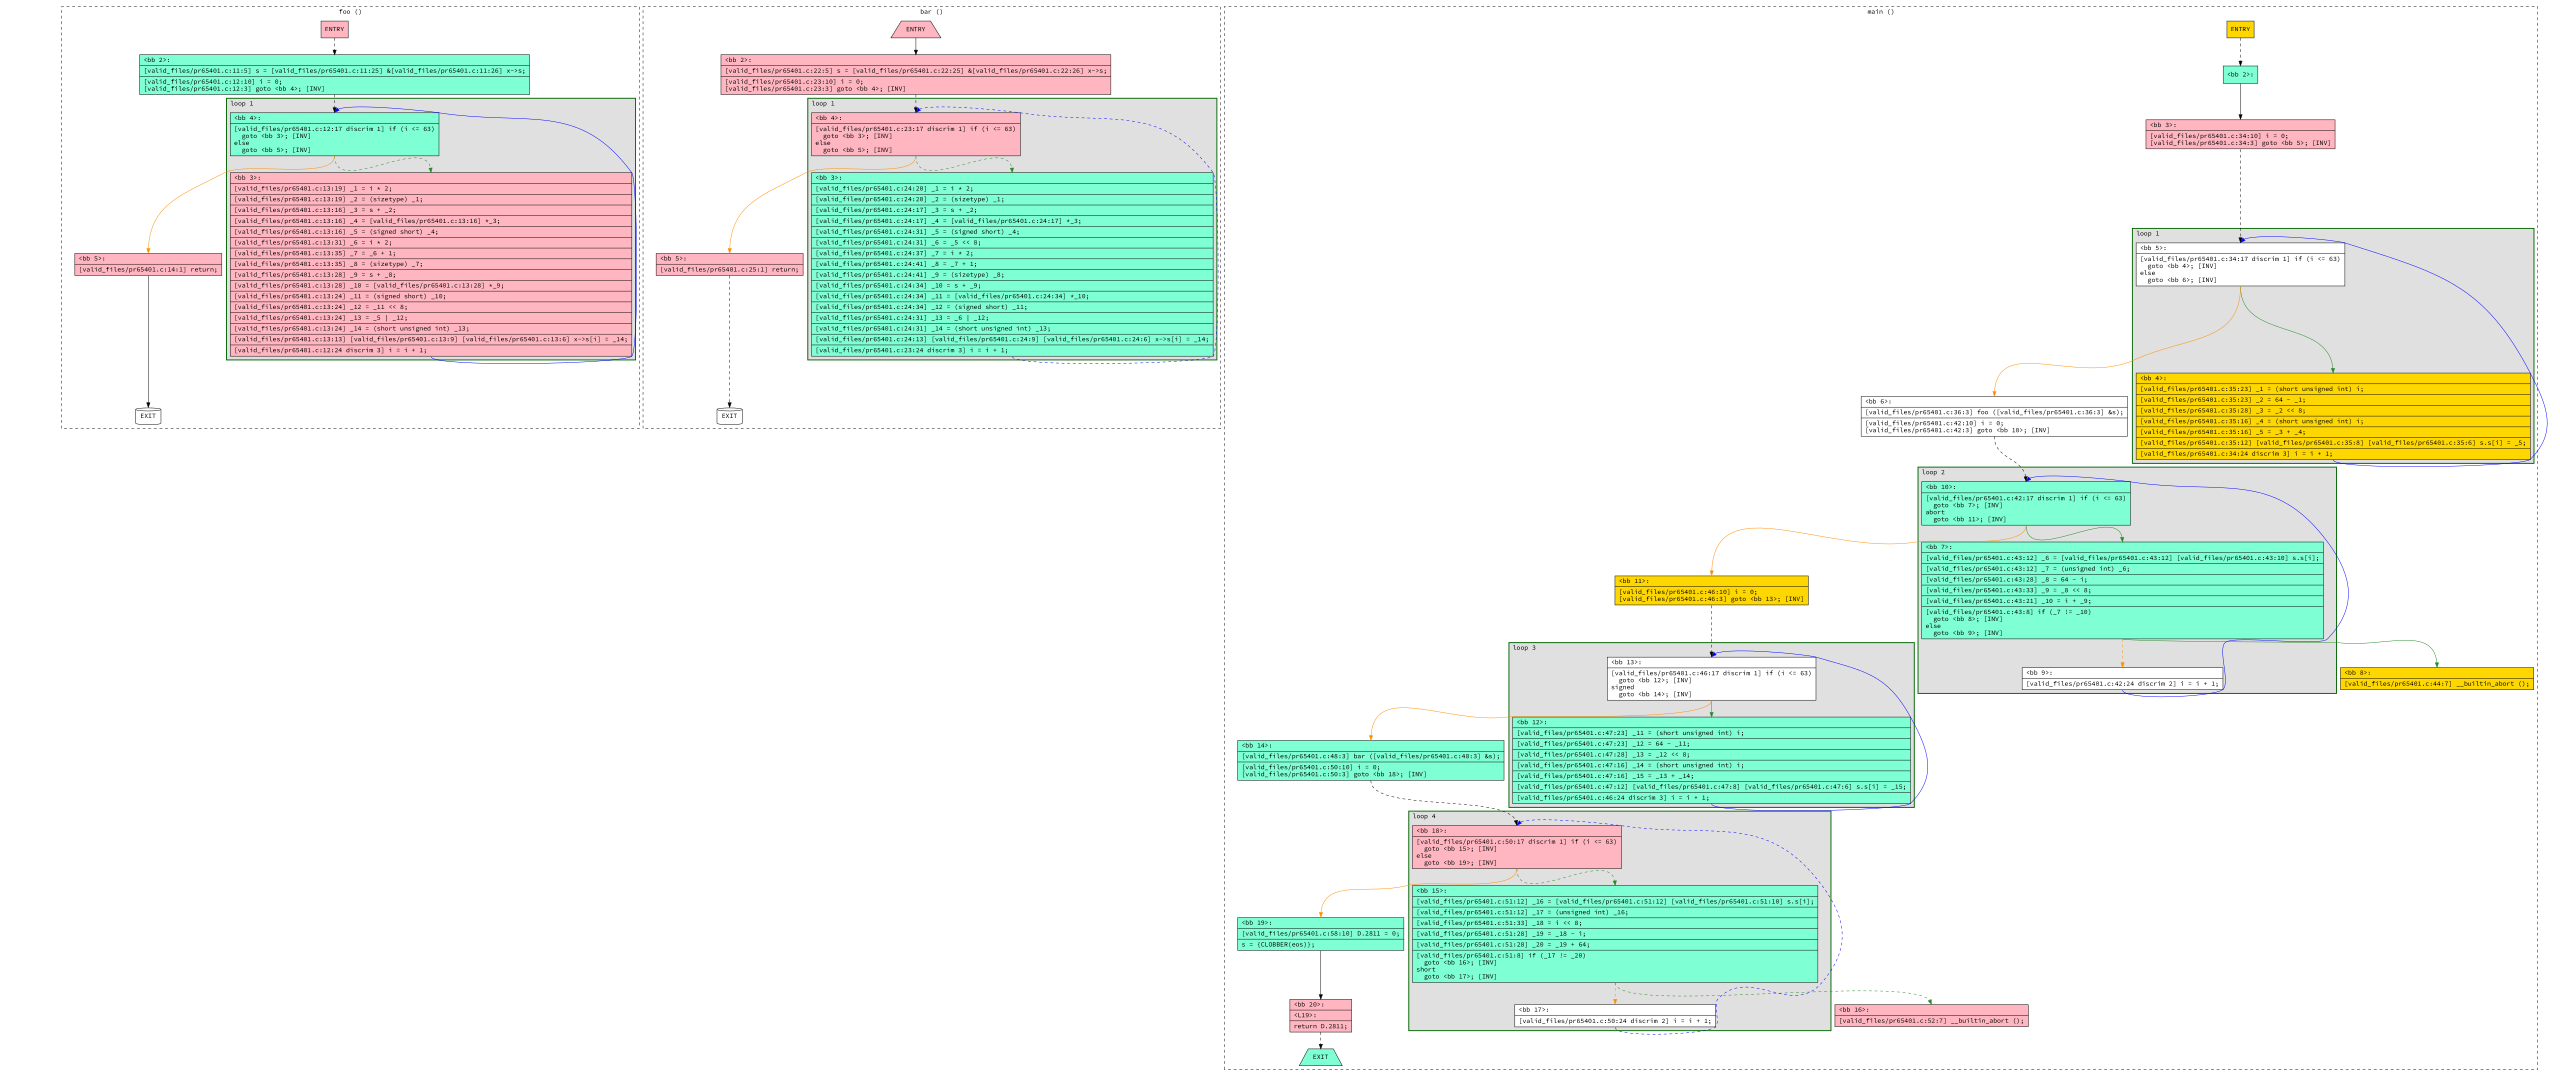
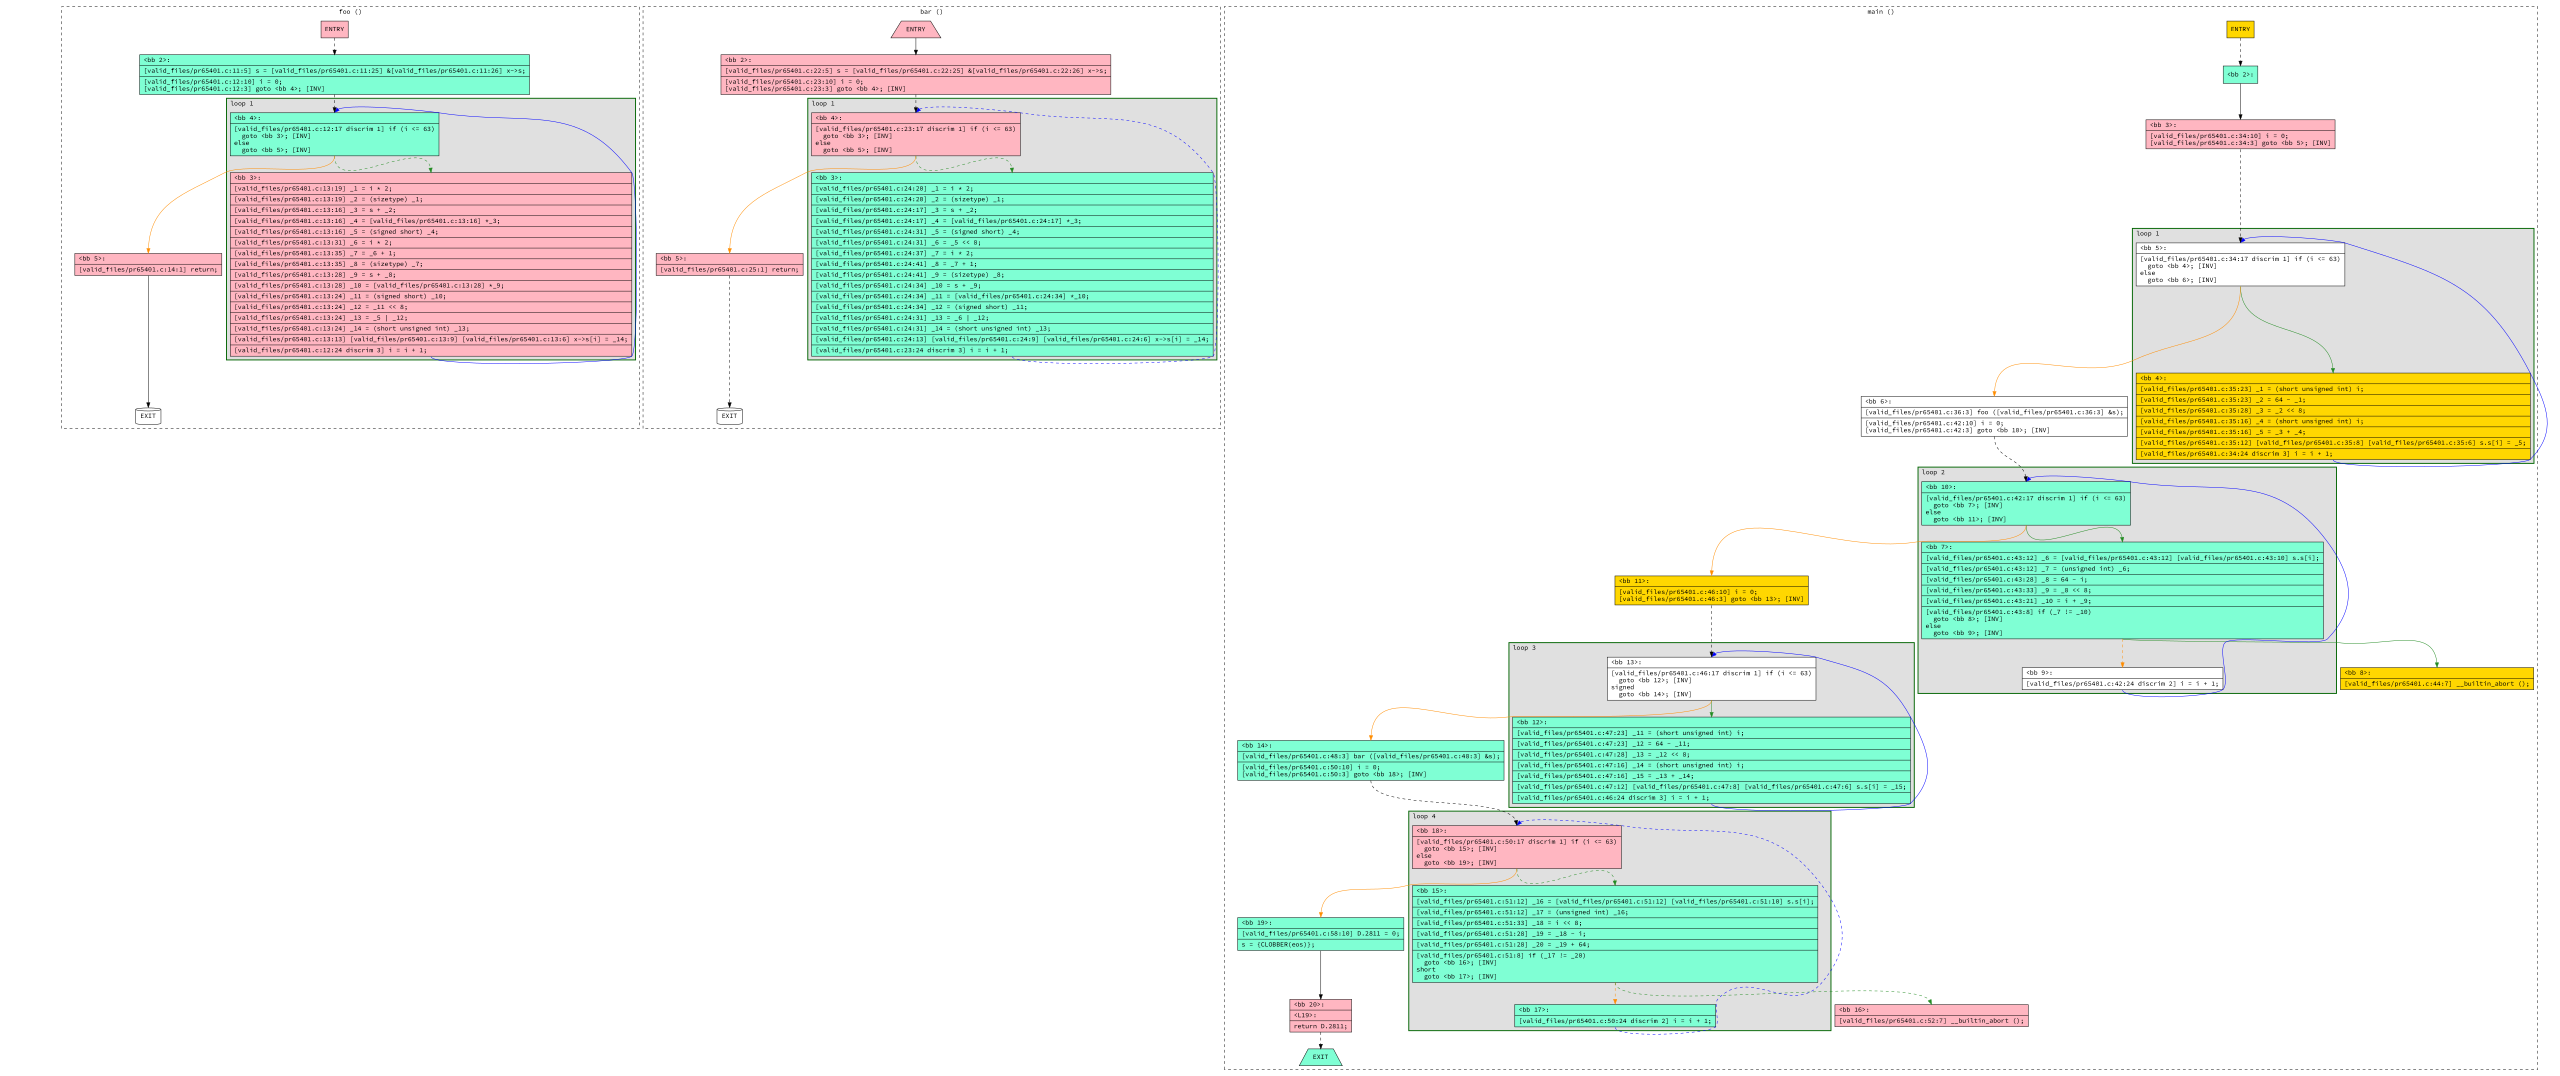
node "<bb 10>:": text "abort" -> "else"
node "<bb 17>:": fillcolor white -> aquamarine
